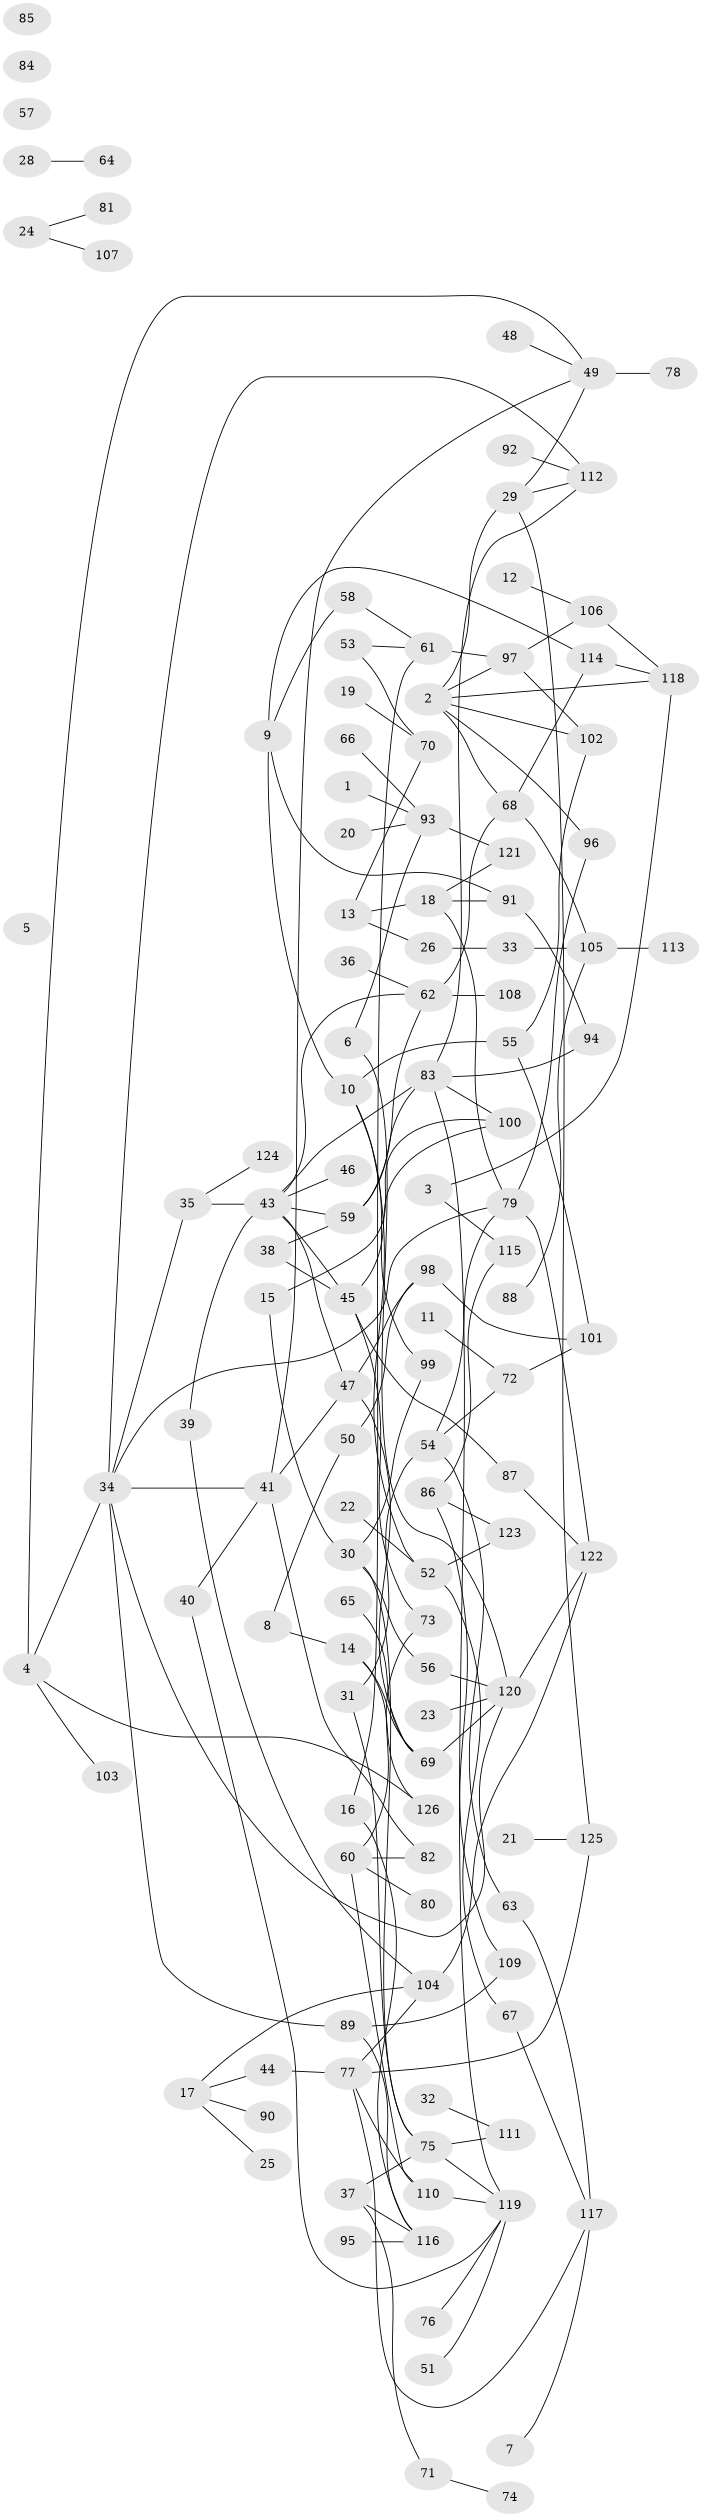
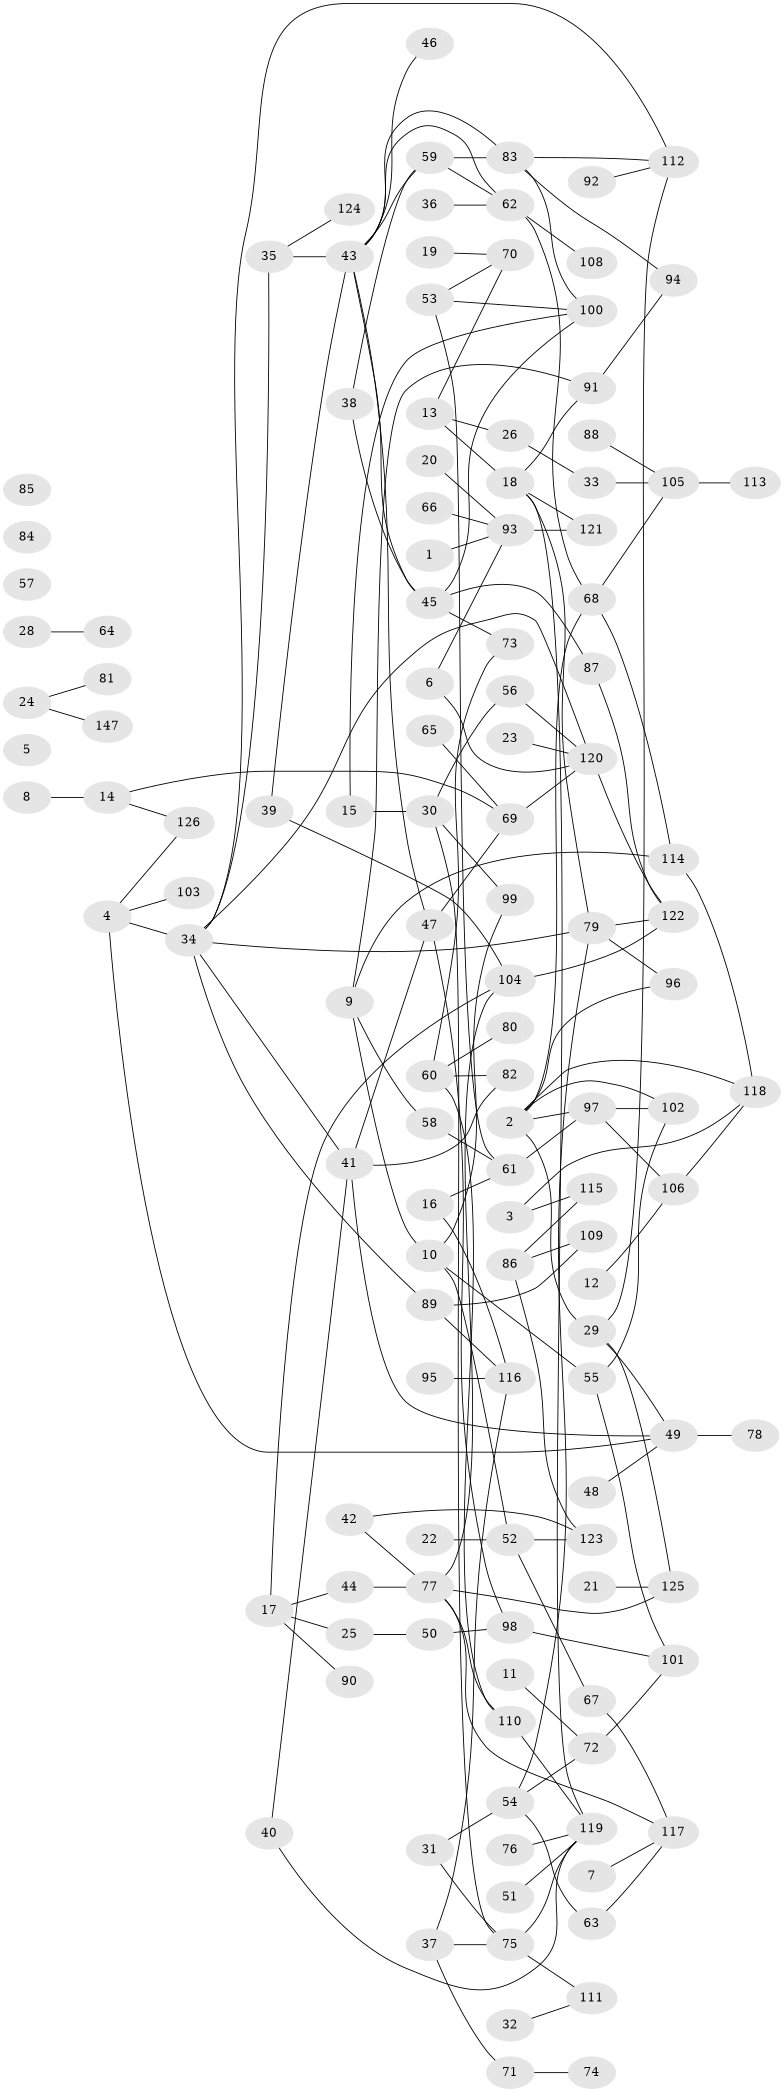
node "107": label "107" -> "147"
edge "53" -- "100": added
node "42": added
edge "50" -- "8": now "50" -- "25"
edge "83" -- "119": now "18" -- "119"
